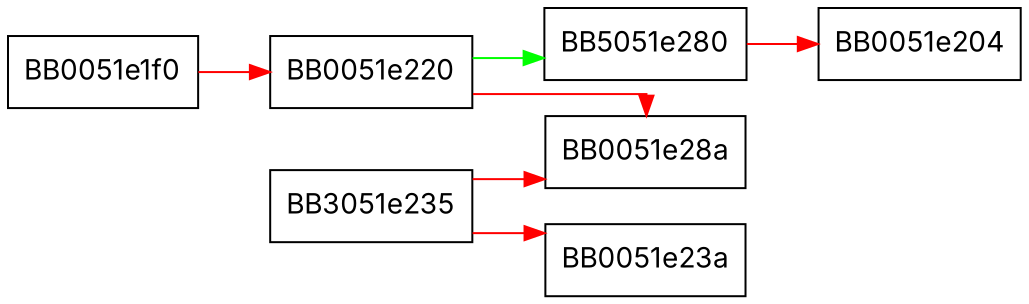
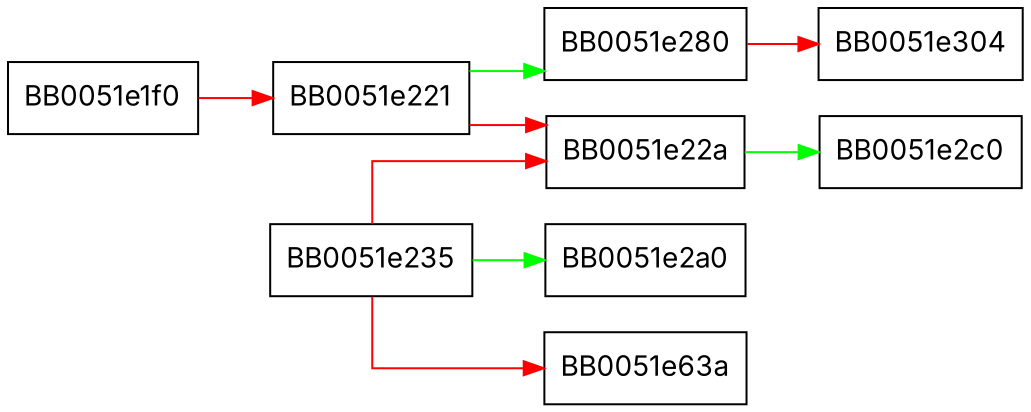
node "BB5051e280": label "BB5051e280" -> "BB0051e280"
node "BB0051e204": label "BB0051e204" -> "BB0051e304"
node "BB0051e220": label "BB0051e220" -> "BB0051e221"
node "BB0051e28a": label "BB0051e28a" -> "BB0051e22a"
node "BB0051e2c0": added
node "BB3051e235": label "BB3051e235" -> "BB0051e235"
node "BB0051e23a": label "BB0051e23a" -> "BB0051e63a"
node "BB0051e2a0": added
